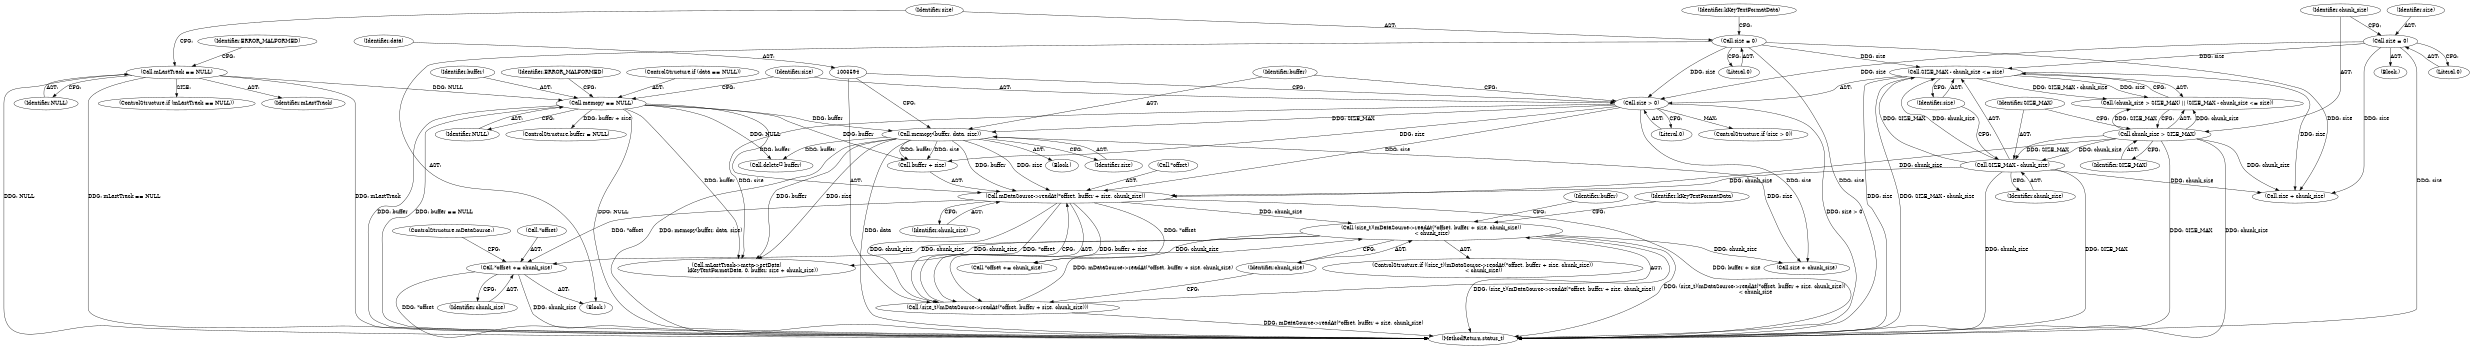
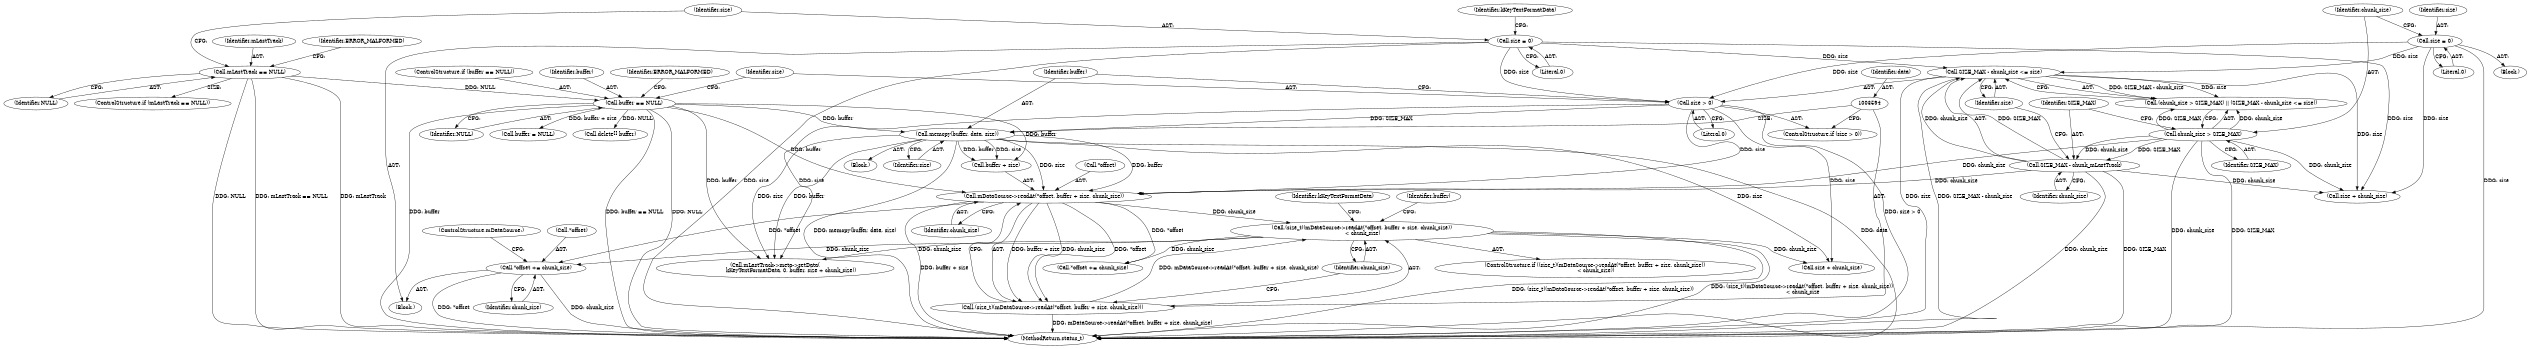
node "(ControlStructure,if (data == NULL))": label "(ControlStructure,if (data == NULL))" -> "(ControlStructure,if (buffer == NULL))"
edge "(Call,mLastTrack == NULL)" -> "(Identifier,mLastTrack)": reversed
edge "1003594" -> "(Call,size > 0)": now "1003594" -> "(ControlStructure,if (size > 0))"
node "(Call,memcpy == NULL)": label "(Call,memcpy == NULL)" -> "(Call,buffer == NULL)"
edge "1003594" -> "(Call,memcpy(buffer, data, size))": label "CFG: " -> "SIZE: "
edge "(Call,size > 0)" -> "(ControlStructure,if (size > 0))": label "MAX: " -> "AST: "
node "(ControlStructure,buffer = NULL)": label "(ControlStructure,buffer = NULL)" -> "(Call,buffer = NULL)"
edge "(Call,size > 0)" -> "(Call,buffer + size)": removed, label "DDG: size"
edge "(Call,memcpy(buffer, data, size))" -> "(Call,delete[] buffer)": removed, label "DDG: buffer"
node "(Call,SIZE_MAX - chunk_size)": label "(Call,SIZE_MAX - chunk_size)" -> "(Call,SIZE_MAX - chunk_mLastTrack)"
